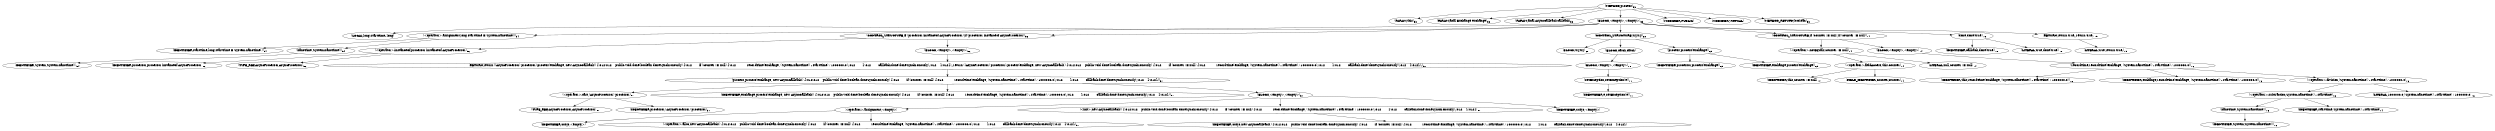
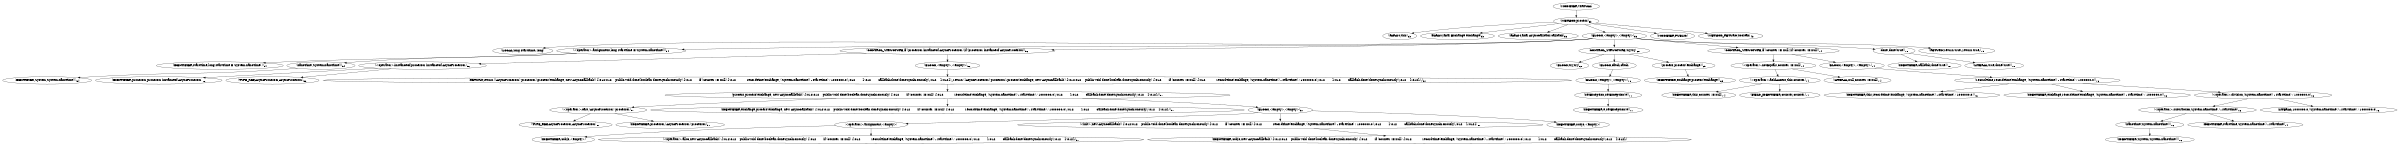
edge "(METHOD,process)" -> "(MODIFIER,VIRTUAL)": reversed
node "(METHOD_RETURN,boolean)": text "53" -> "43"
node "(LITERAL,true,return true;)": removed
node "(IDENTIFIER,processor,process(exchange))": removed
